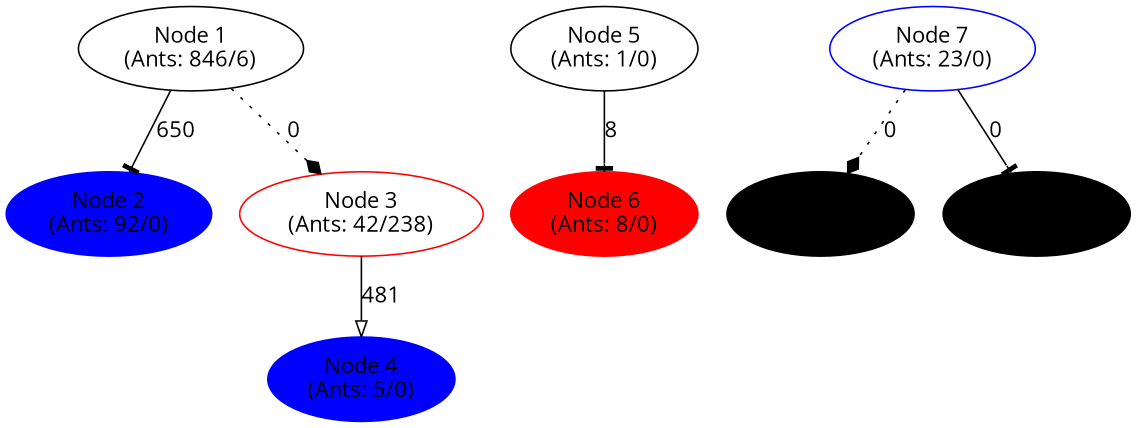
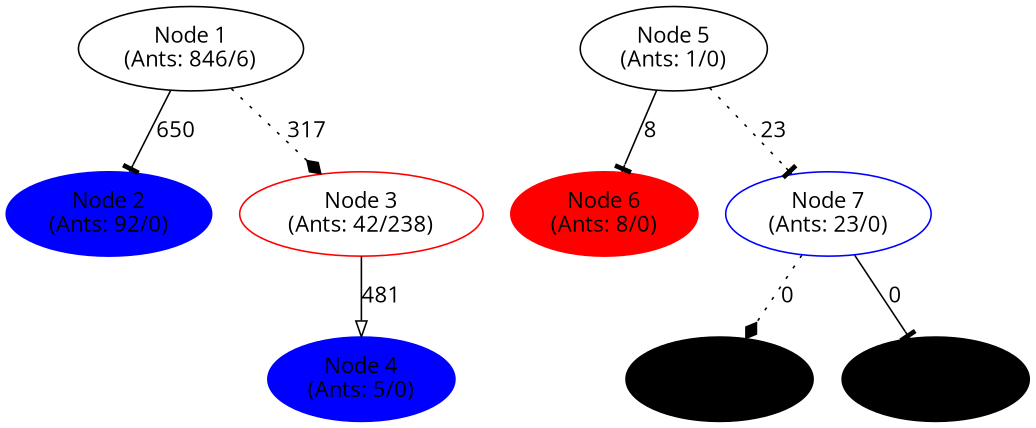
edge "Node 5 (Ants: 1/0)" -> "Node 7 (Ants: 23/0)": added, label "23"
edge "Node 1 (Ants: 846/6)" -> "Node 3 (Ants: 42/238)": label "0" -> "317"
